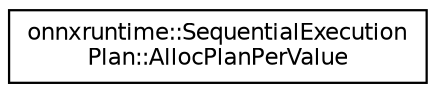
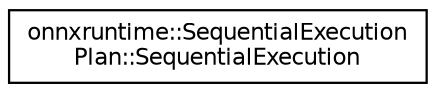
node "onnxruntime::SequentialExecution Plan::AllocPlanPerValue": label "onnxruntime::SequentialExecution Plan::AllocPlanPerValue" -> "onnxruntime::SequentialExecution Plan::SequentialExecution"
